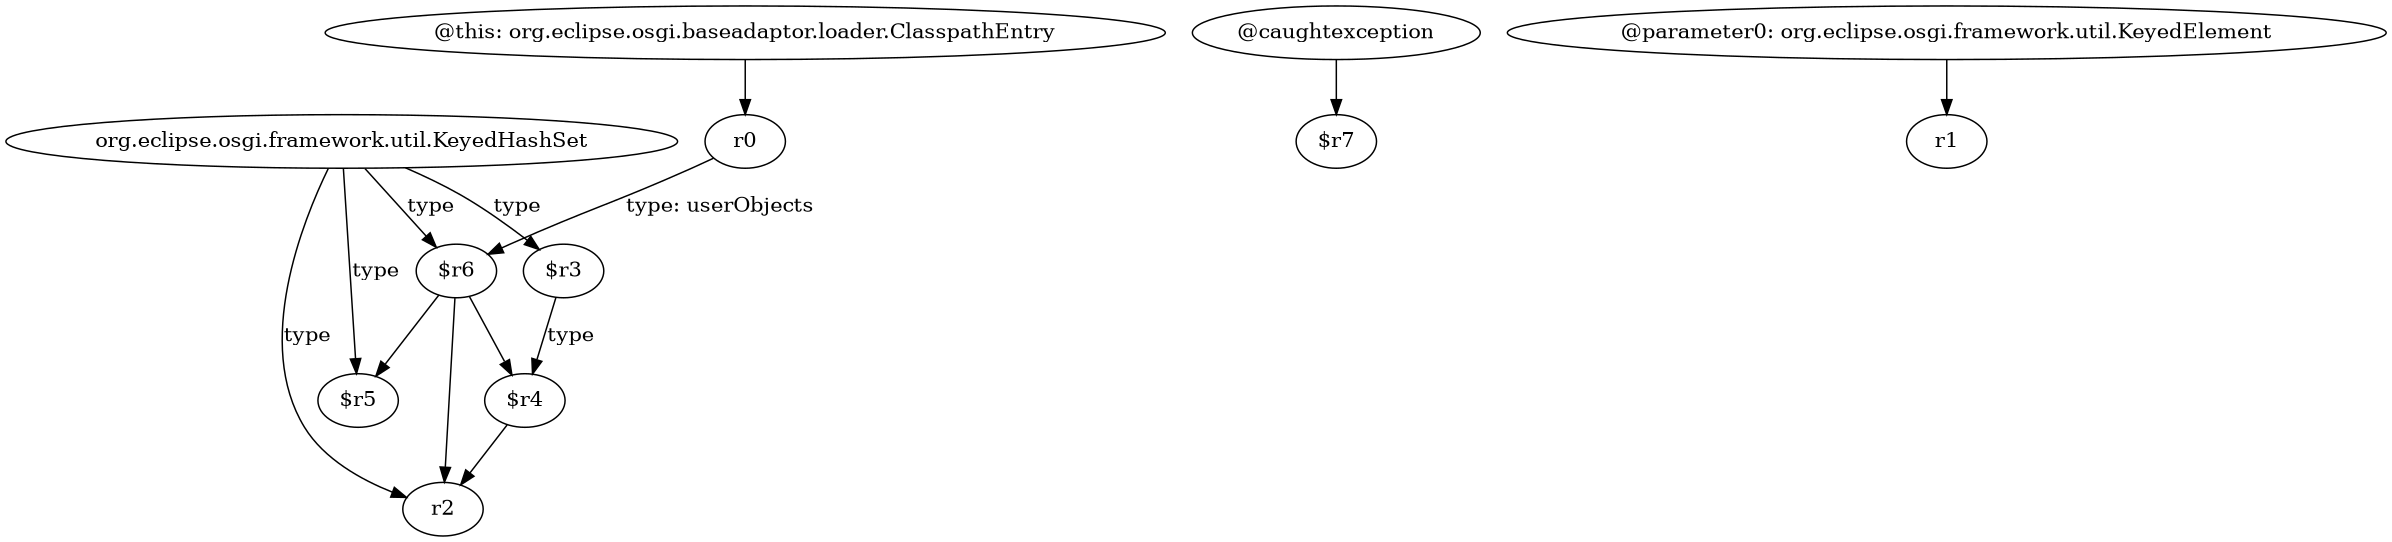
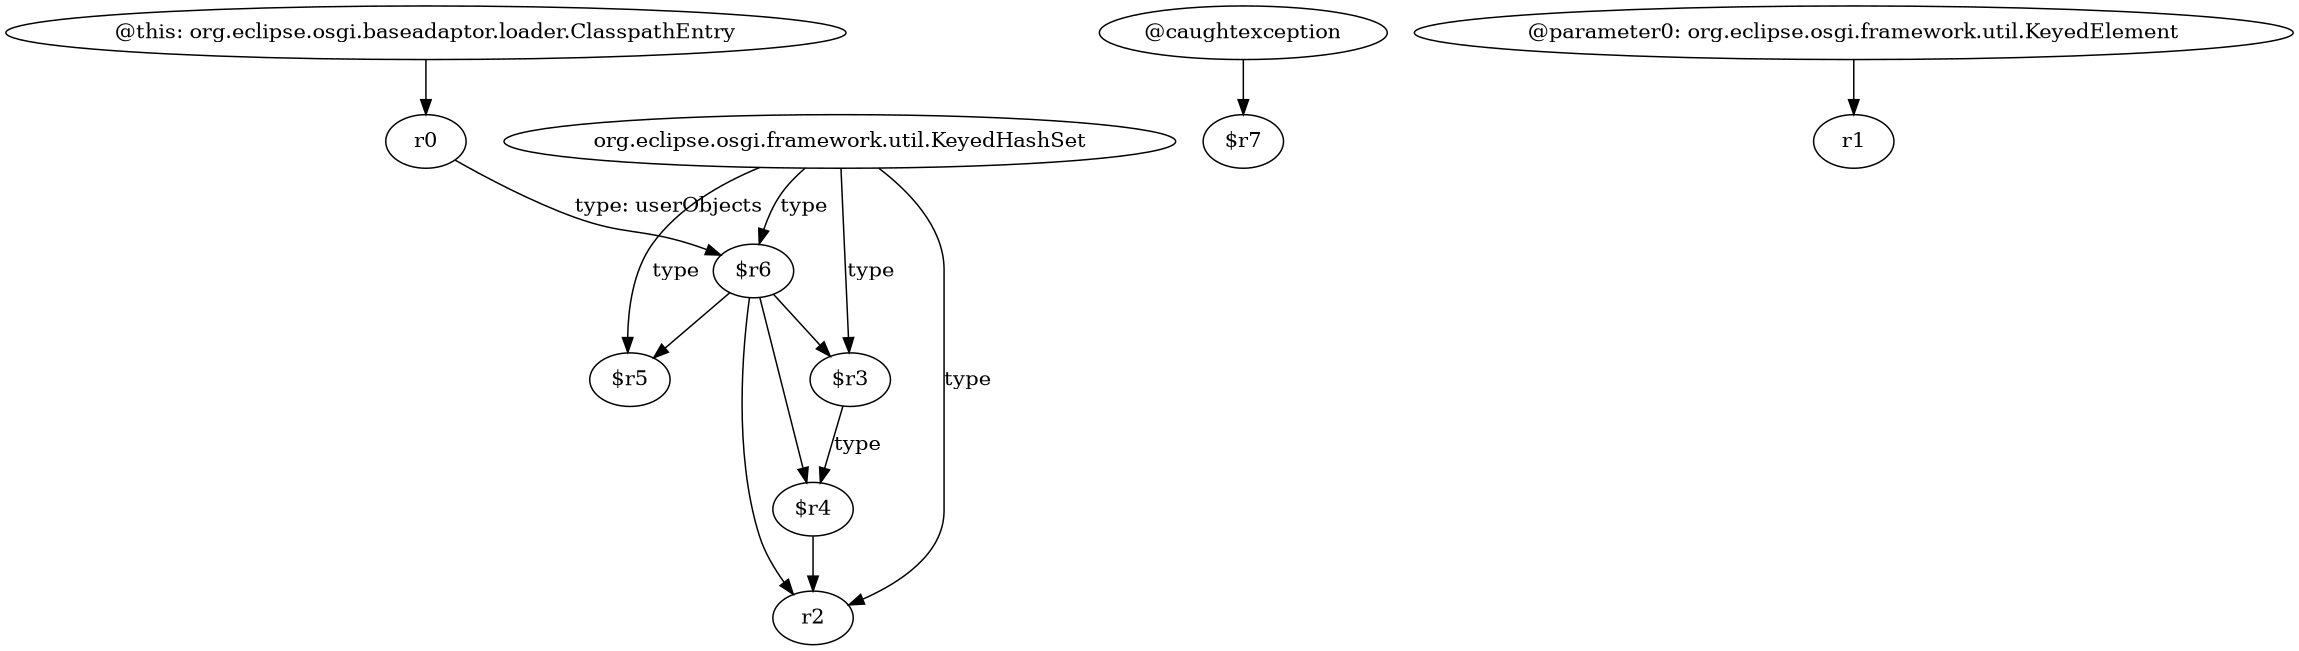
edge "$r6" -> "$r3": added
